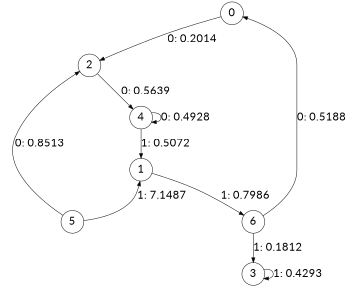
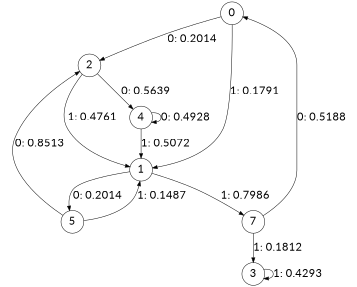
edge "0" -> "1": added, label "1: 0.1791"
edge "2" -> "1": added, label "1: 0.4761"
edge "1" -> "5": added, label "0: 0.2014"
edge "5" -> "1": label "1: 7.1487   " -> "1: 0.1487   "
node "6": label "6" -> "7"
